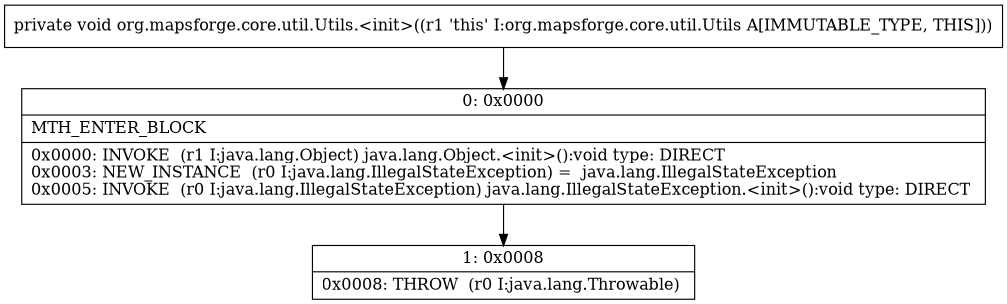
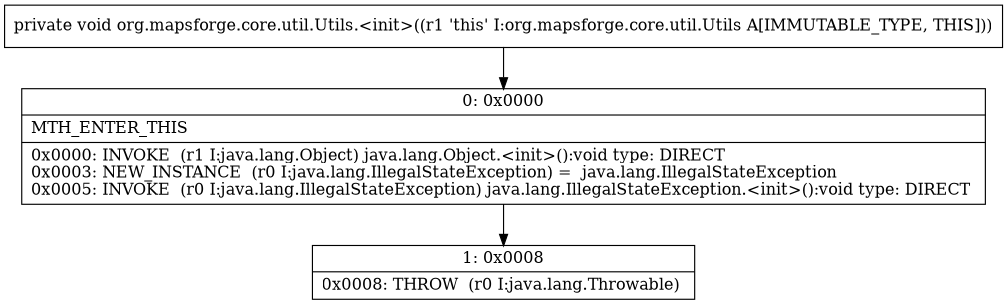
node "0: 0x0000": text "MTH_ENTER_BLOCK" -> "MTH_ENTER_THIS"
